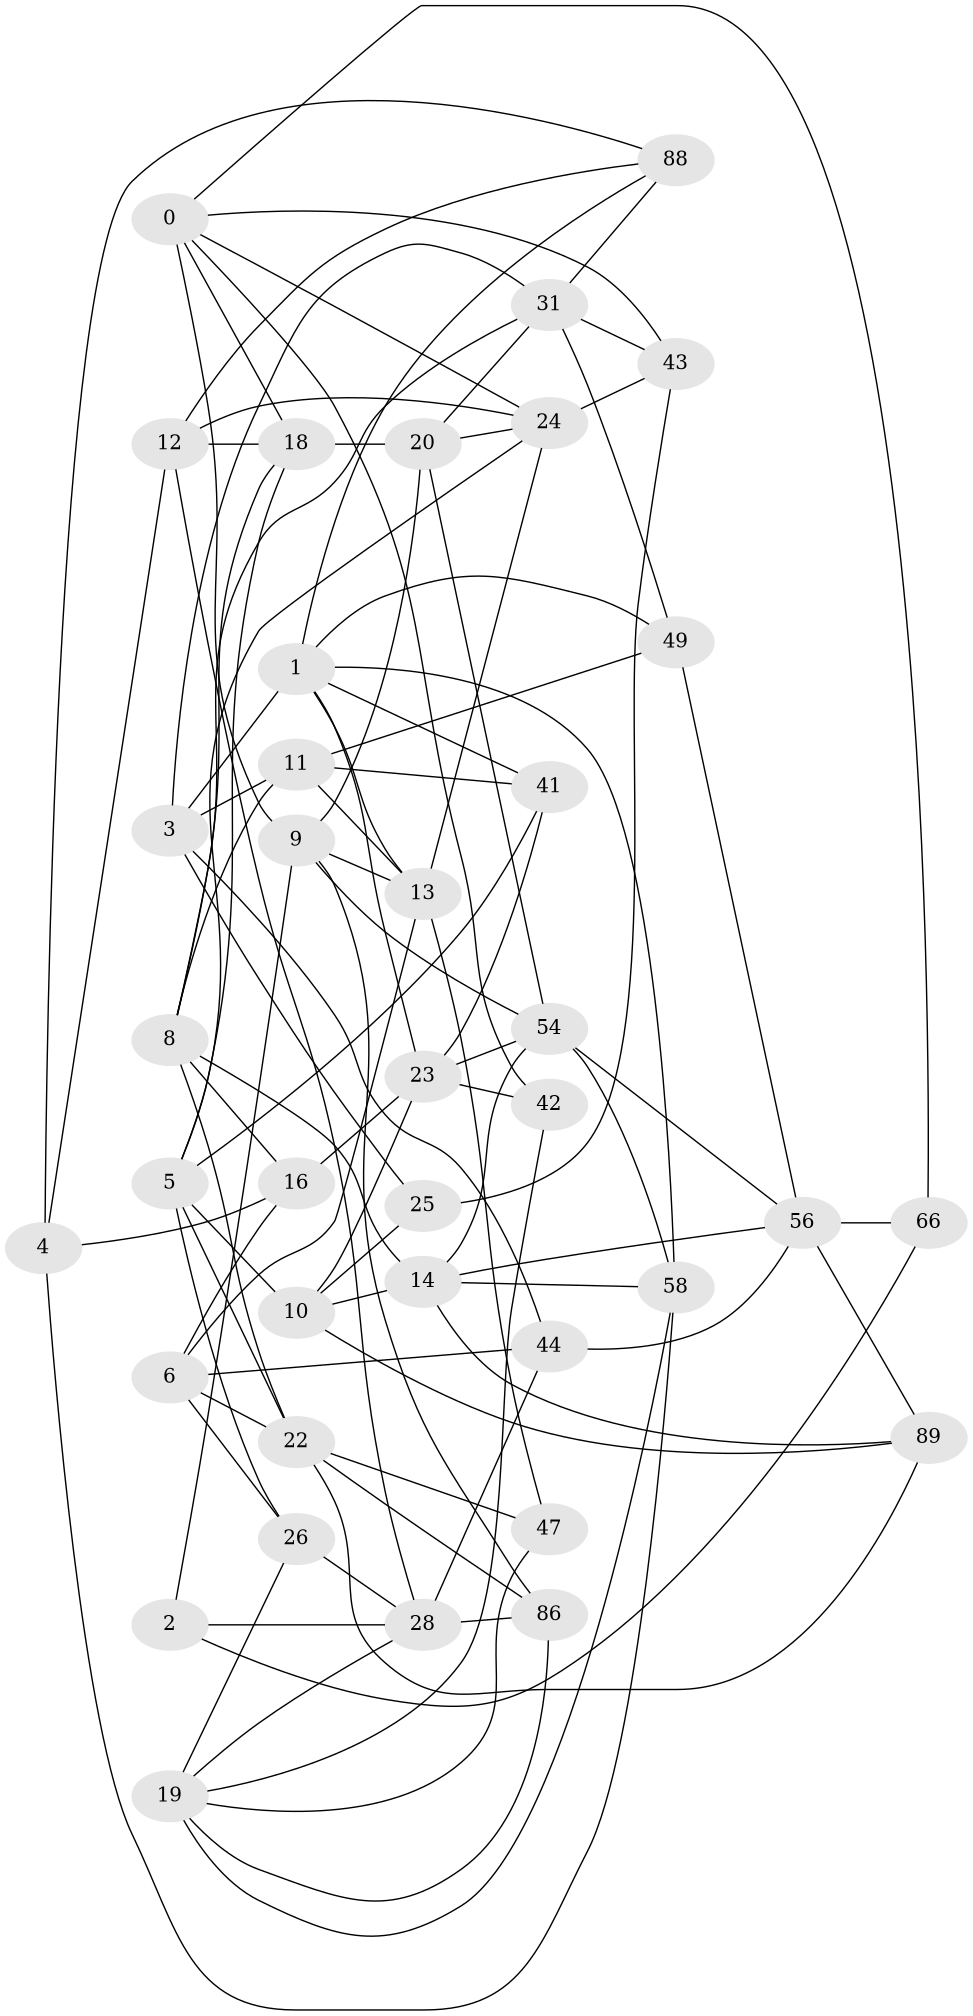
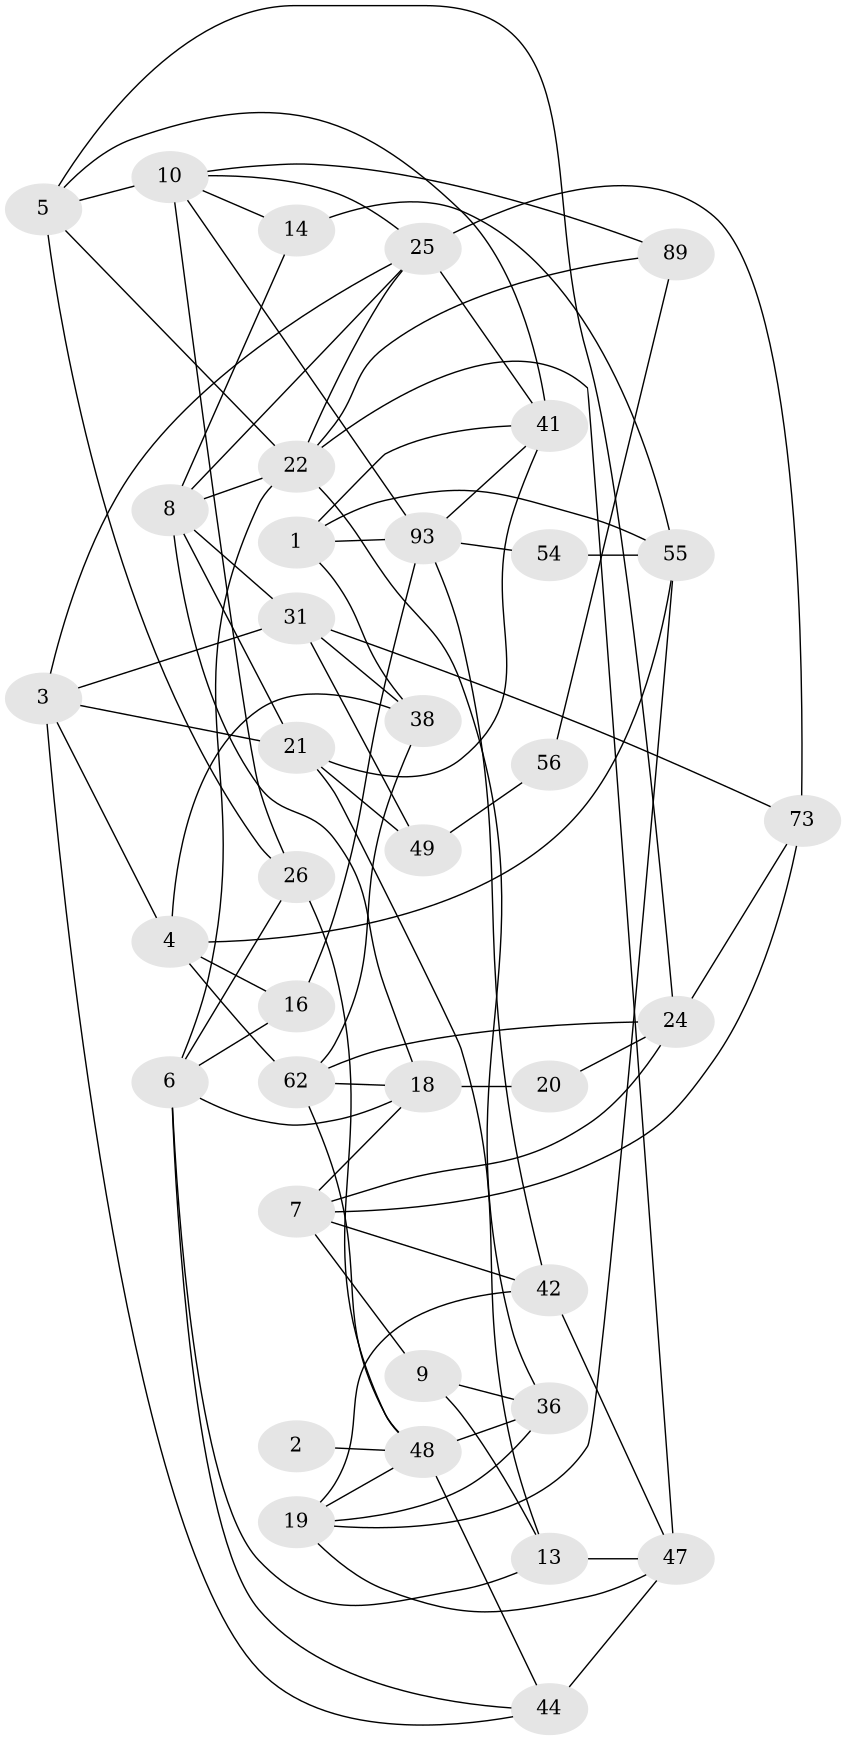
node "88": label "88" -> "38"
node "0": label "0" -> "7"
edge "25" -- "41": added
edge "25" -- "22": added
node "43": label "43" -> "73"
edge "31" -- "20": removed
node "12": label "12" -> "62"
edge "49" -- "1": removed
edge "20" -- "9": removed
edge "24" -- "13": removed
edge "20" -- "54": removed
edge "1" -- "3": now "4" -- "3"
node "11": label "11" -> "21"
edge "18" -- "5": now "18" -- "6"
edge "1" -- "13": removed
edge "9" -- "54": removed
node "23": label "23" -> "93"
edge "8" -- "16": now "8" -- "25"
edge "54" -- "56": removed
edge "54" -- "14": removed
edge "9" -- "2": removed
node "66": removed
edge "56" -- "14": removed
node "58": label "58" -> "55"
edge "56" -- "44": now "47" -- "44"
edge "42" -- "47": added
edge "14" -- "89": removed
node "86": label "86" -> "36"
node "28": label "28" -> "48"
edge "26" -- "19": now "26" -- "10"
